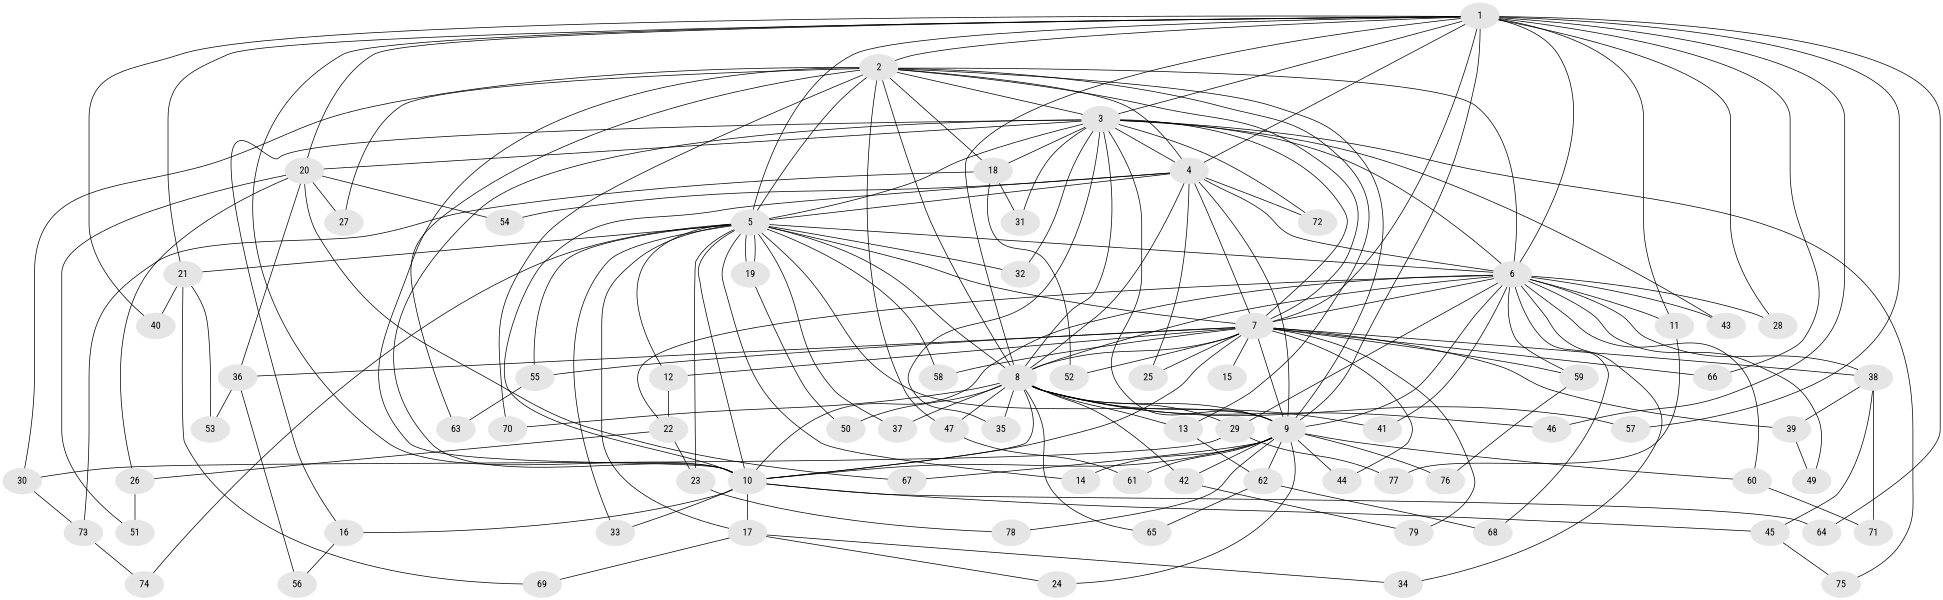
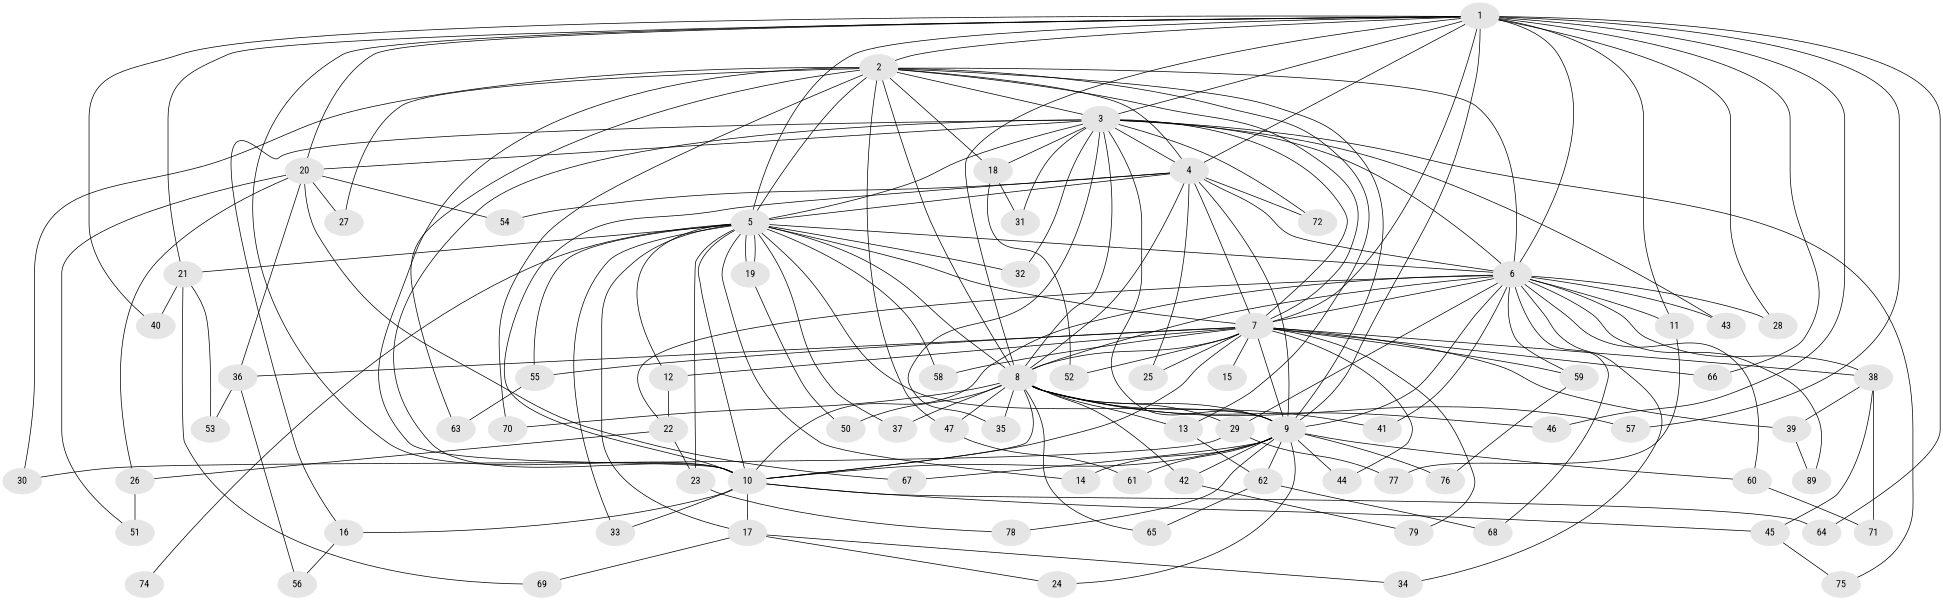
node "49": label "49" -> "89"
node "73": removed
